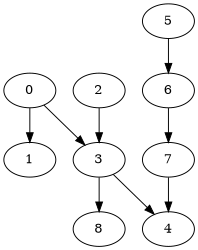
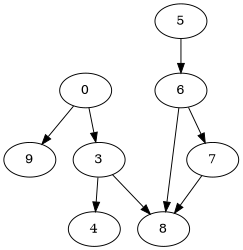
node "2": removed
edge "6" -> "8": added
node "1": label "1" -> "9"
edge "7" -> "4": now "7" -> "8"
